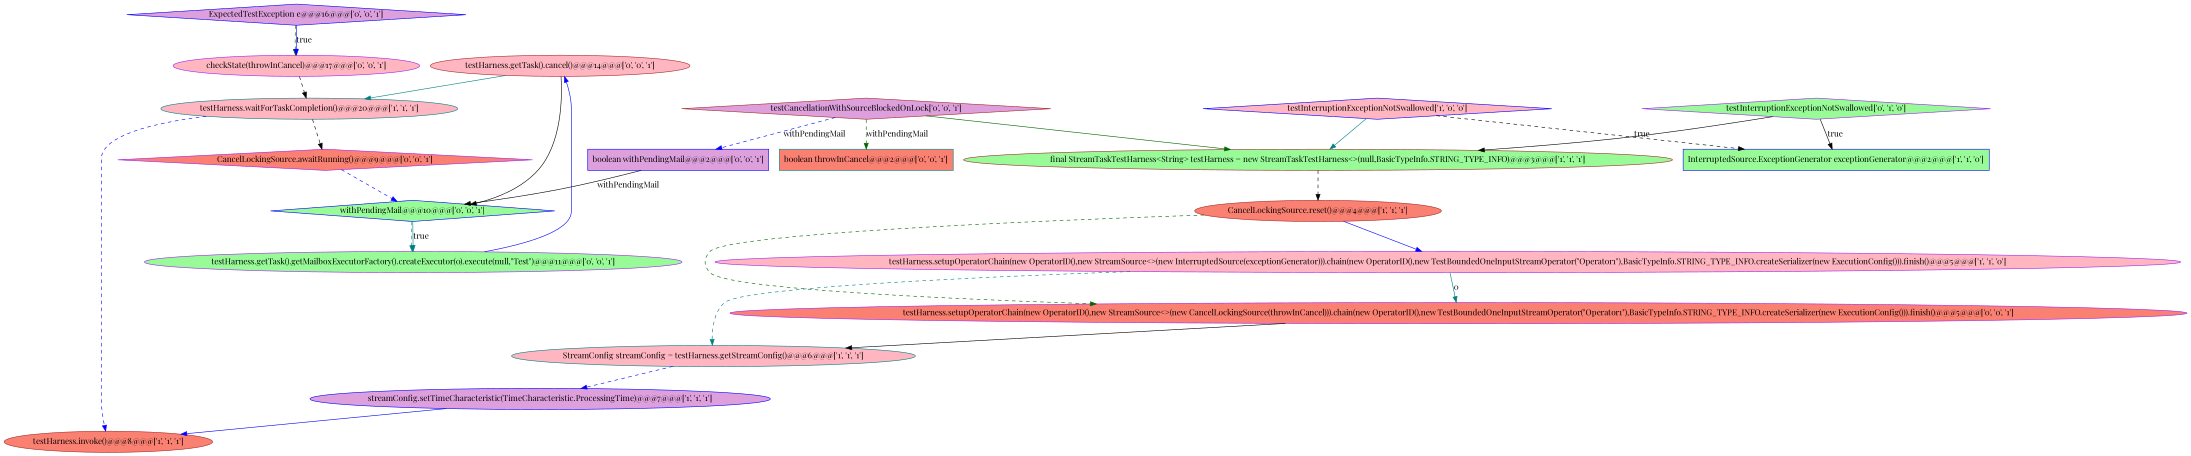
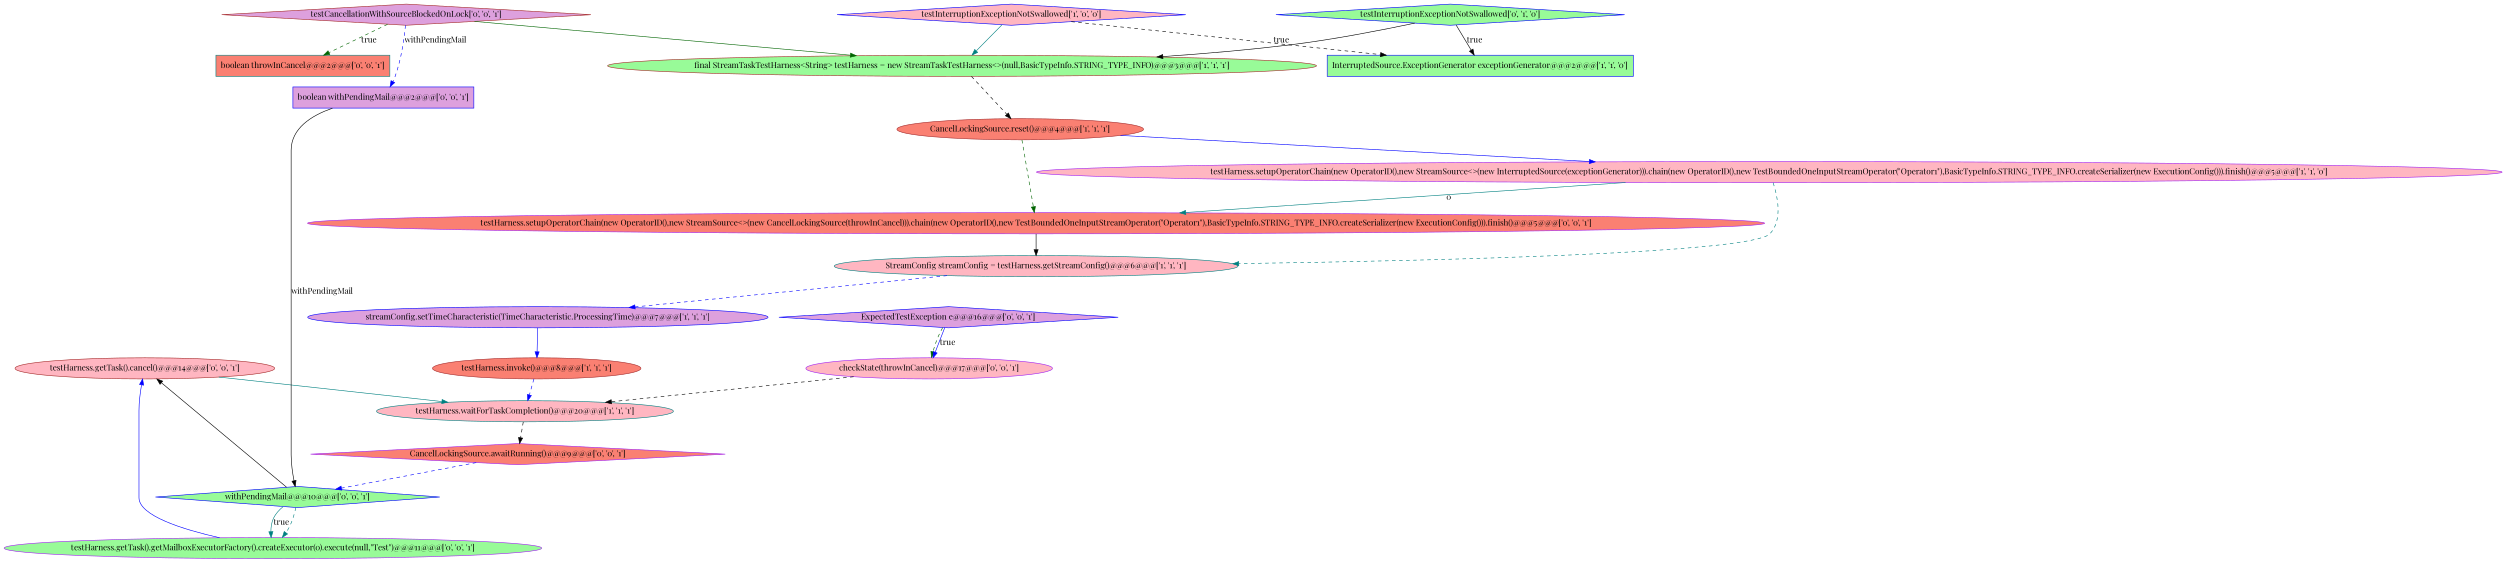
node "testInterruptionExceptionNotSwallowed['0', '1', '0']": color purple -> blue
edge "testCancellationWithSourceBlockedOnLock['0', '0', '1']" -> "boolean throwInCancel@@@2@@@['0', '0', '1']": label "withPendingMail" -> "true"
edge "testHarness.getTask().cancel()@@@14@@@['0', '0', '1']" -> "withPendingMail@@@10@@@['0', '0', '1']": reversed
edge "testHarness.waitForTaskCompletion()@@@20@@@['1', '1', '1']" -> "testHarness.invoke()@@@8@@@['1', '1', '1']": reversed
